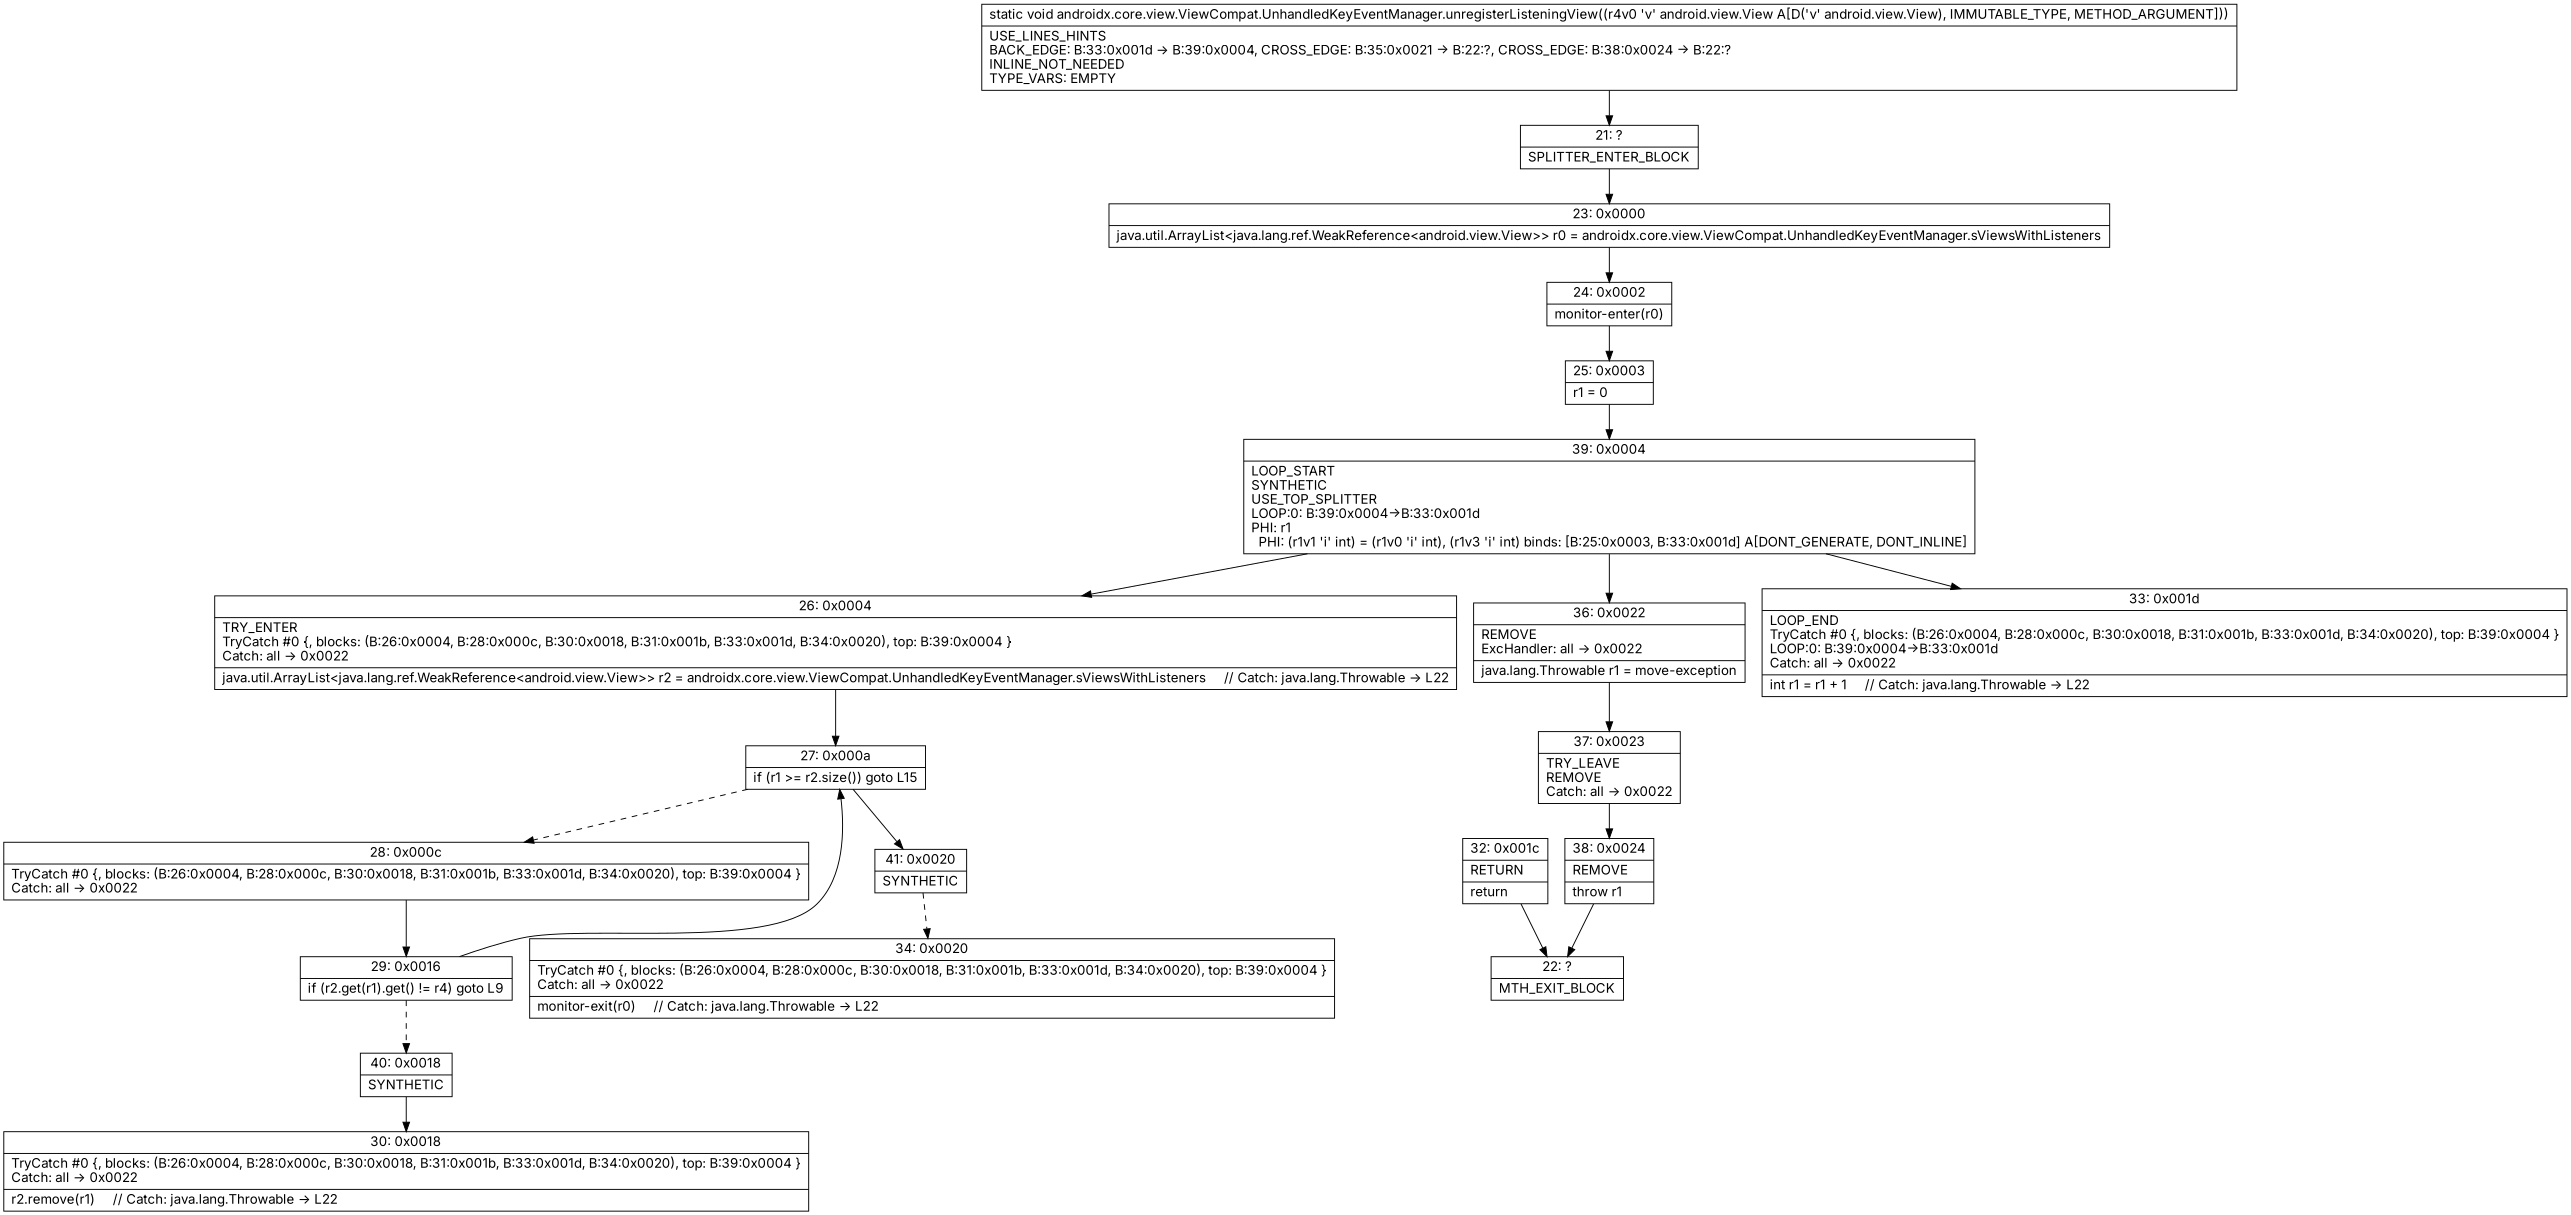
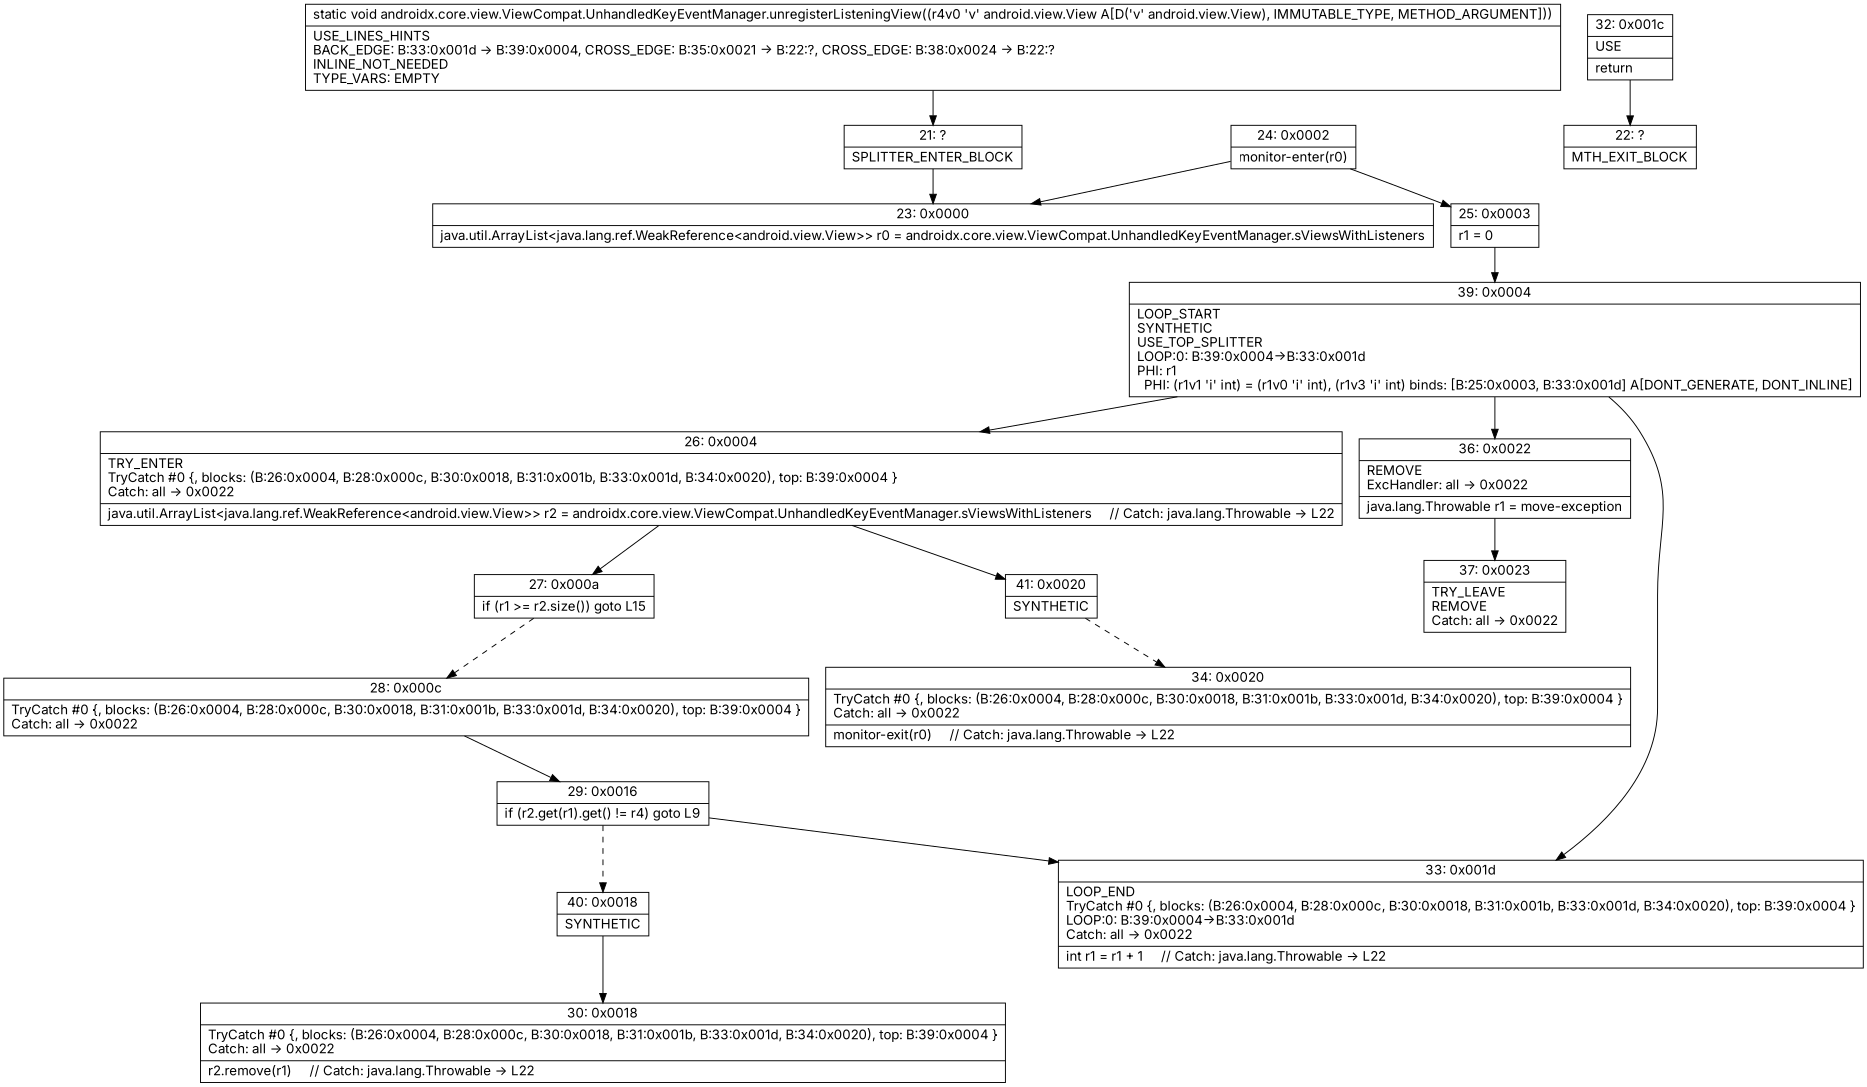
edge "23: 0x0000" -> "24: 0x0002": reversed
edge "27: 0x000a" -> "41: 0x0020": now "26: 0x0004" -> "41: 0x0020"
node "32: 0x001c": text "RETURN" -> "USE"
node "38: 0x0024": removed
edge "29: 0x0016" -> "27: 0x000a": now "29: 0x0016" -> "33: 0x001d"
